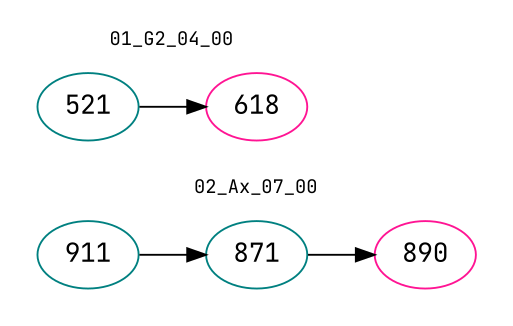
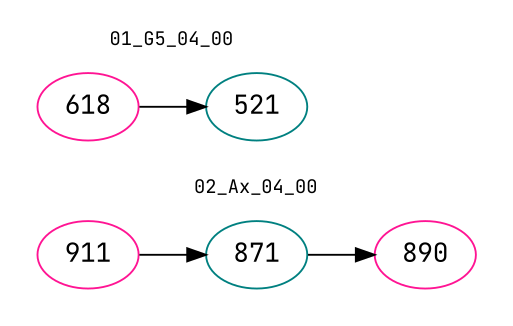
cluster "01_G2_04_00": label "01_G2_04_00" -> "01_G5_04_00"
edge "521" -> "618": reversed
cluster "02_Ax_07_00": label "02_Ax_07_00" -> "02_Ax_04_00"
node "911": color teal -> deeppink
